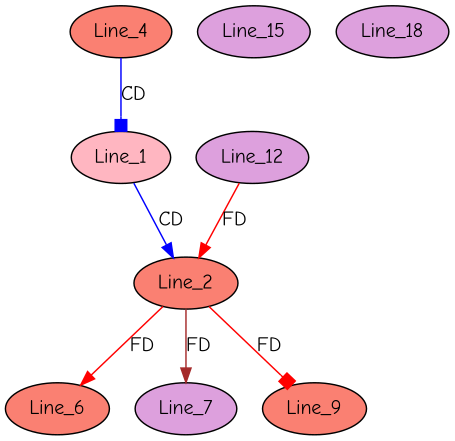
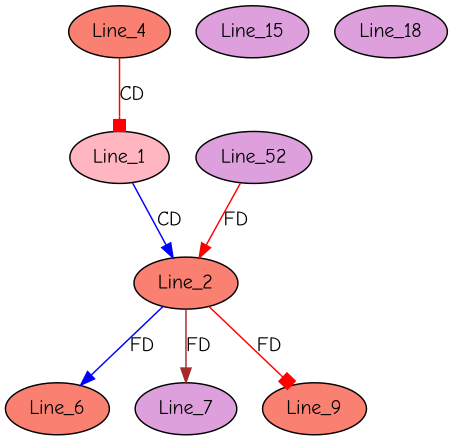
edge "Line_4" -> "Line_1": color blue -> red
node "Line_12": label "Line_12" -> "Line_52"
edge "Line_2" -> "Line_6": color red -> blue
